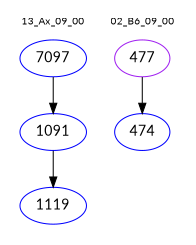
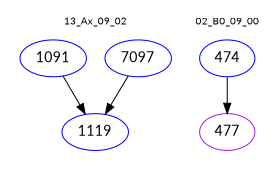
cluster "13_Ax_09_00": label "13_Ax_09_00" -> "13_Ax_09_02"
cluster "02_B6_09_00": label "02_B6_09_00" -> "02_B0_09_00"
edge "7097" -> "1091": now "7097" -> "1119"
edge "477" -> "474": reversed
